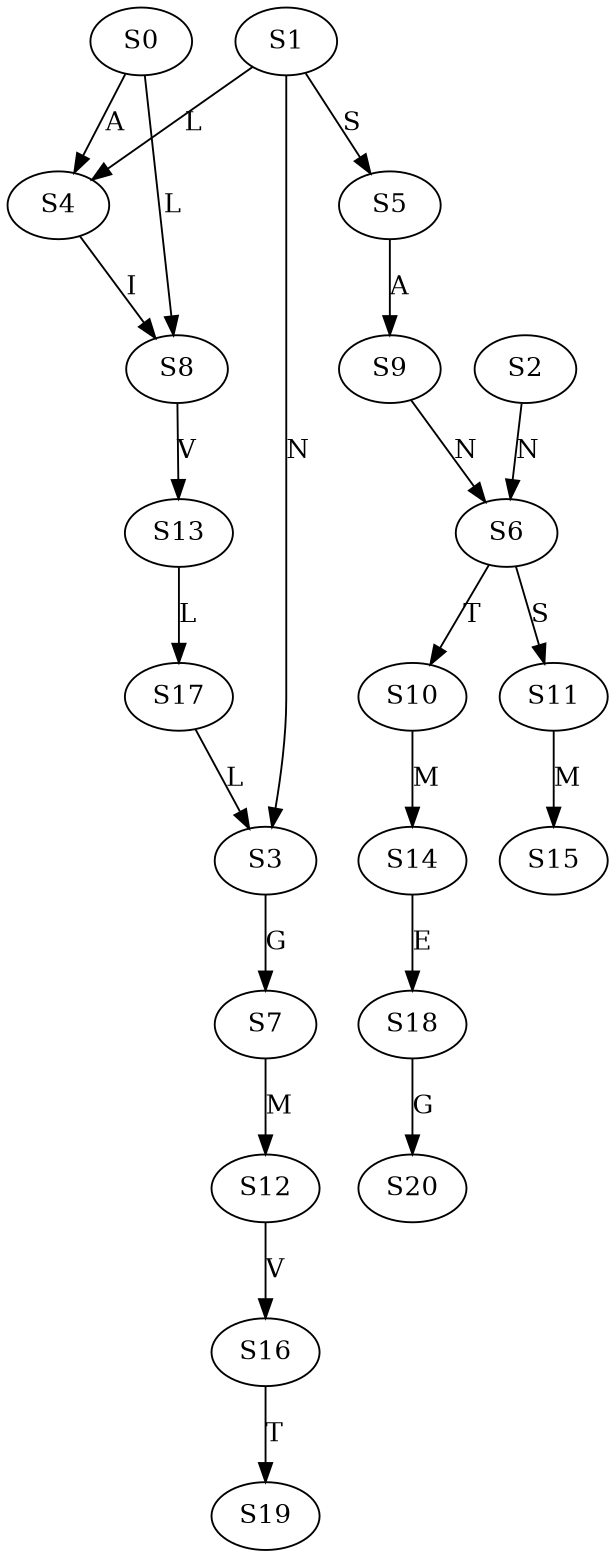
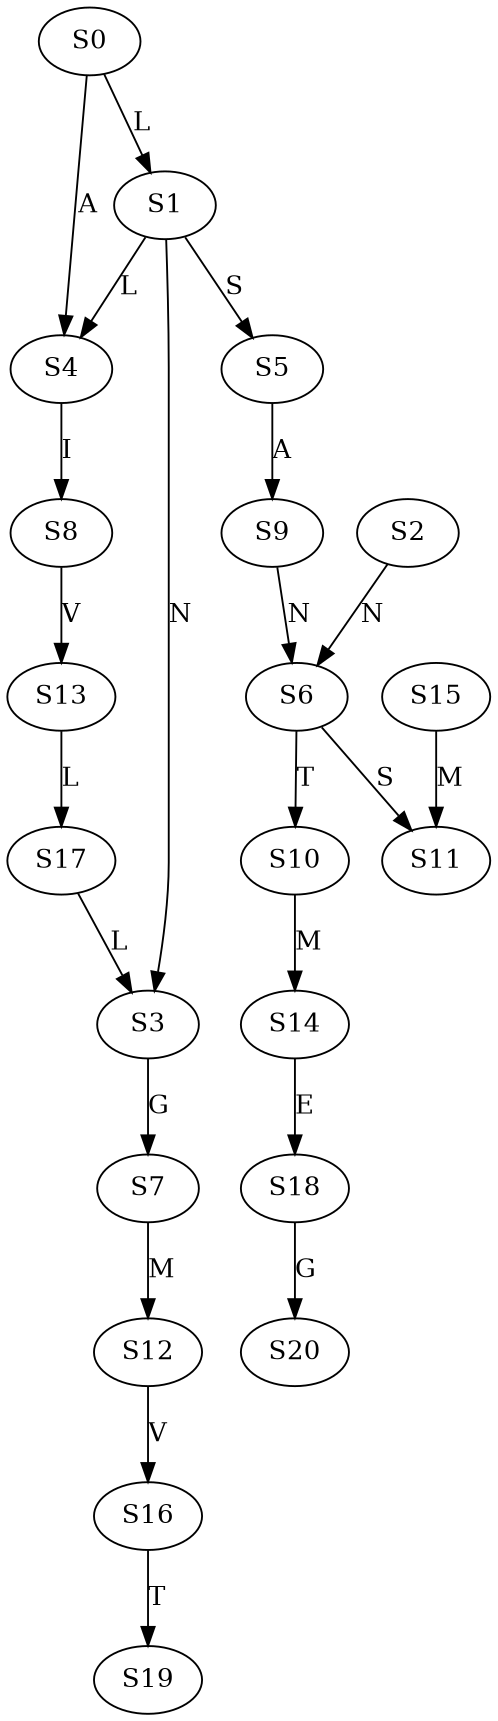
edge "S0" -> "S8": now "S0" -> "S1"
edge "S11" -> "S15": reversed
